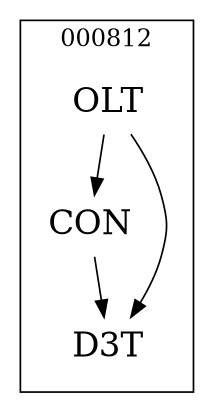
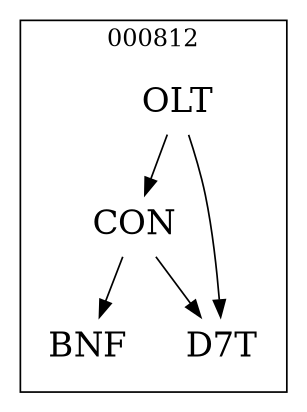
node "BNF": added
node "D3T": label "D3T" -> "D7T"
